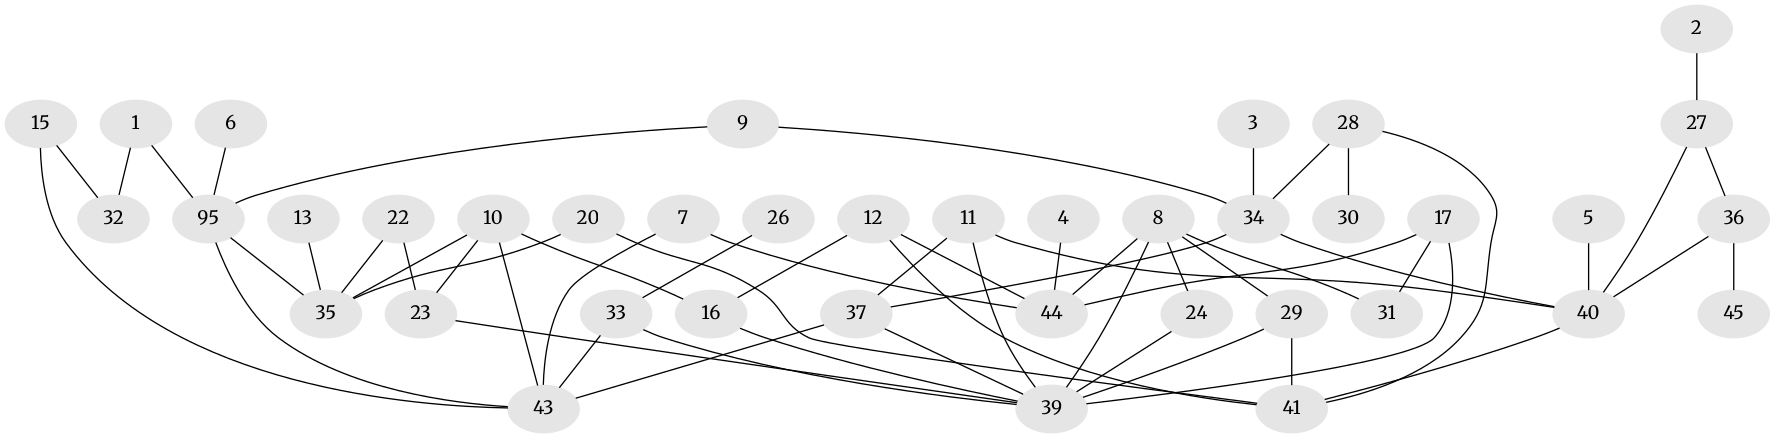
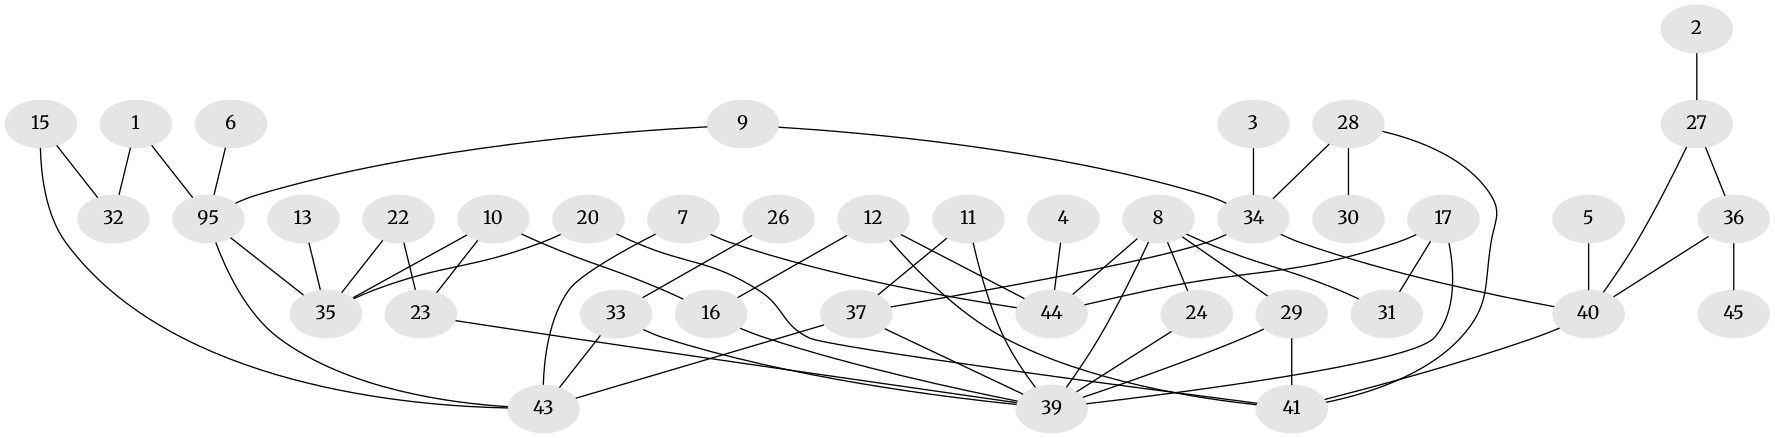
edge "11" -- "40": removed
edge "10" -- "43": removed
